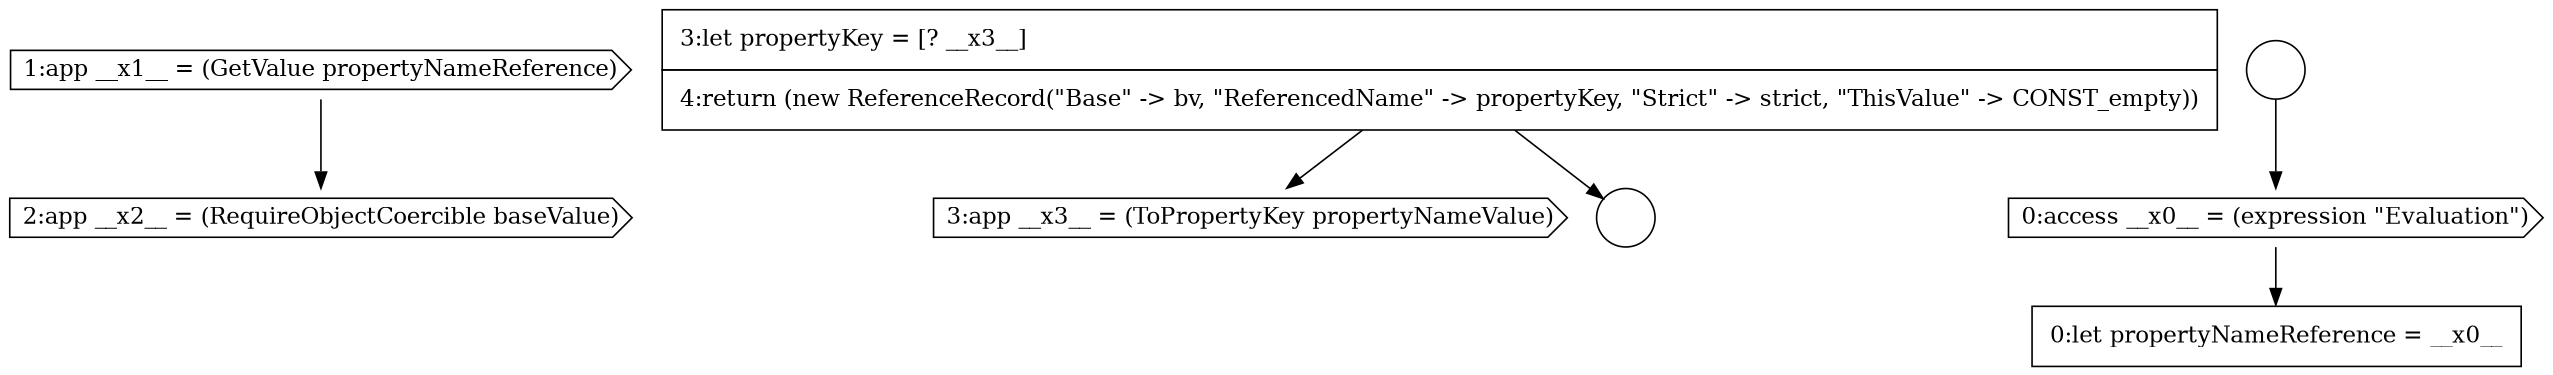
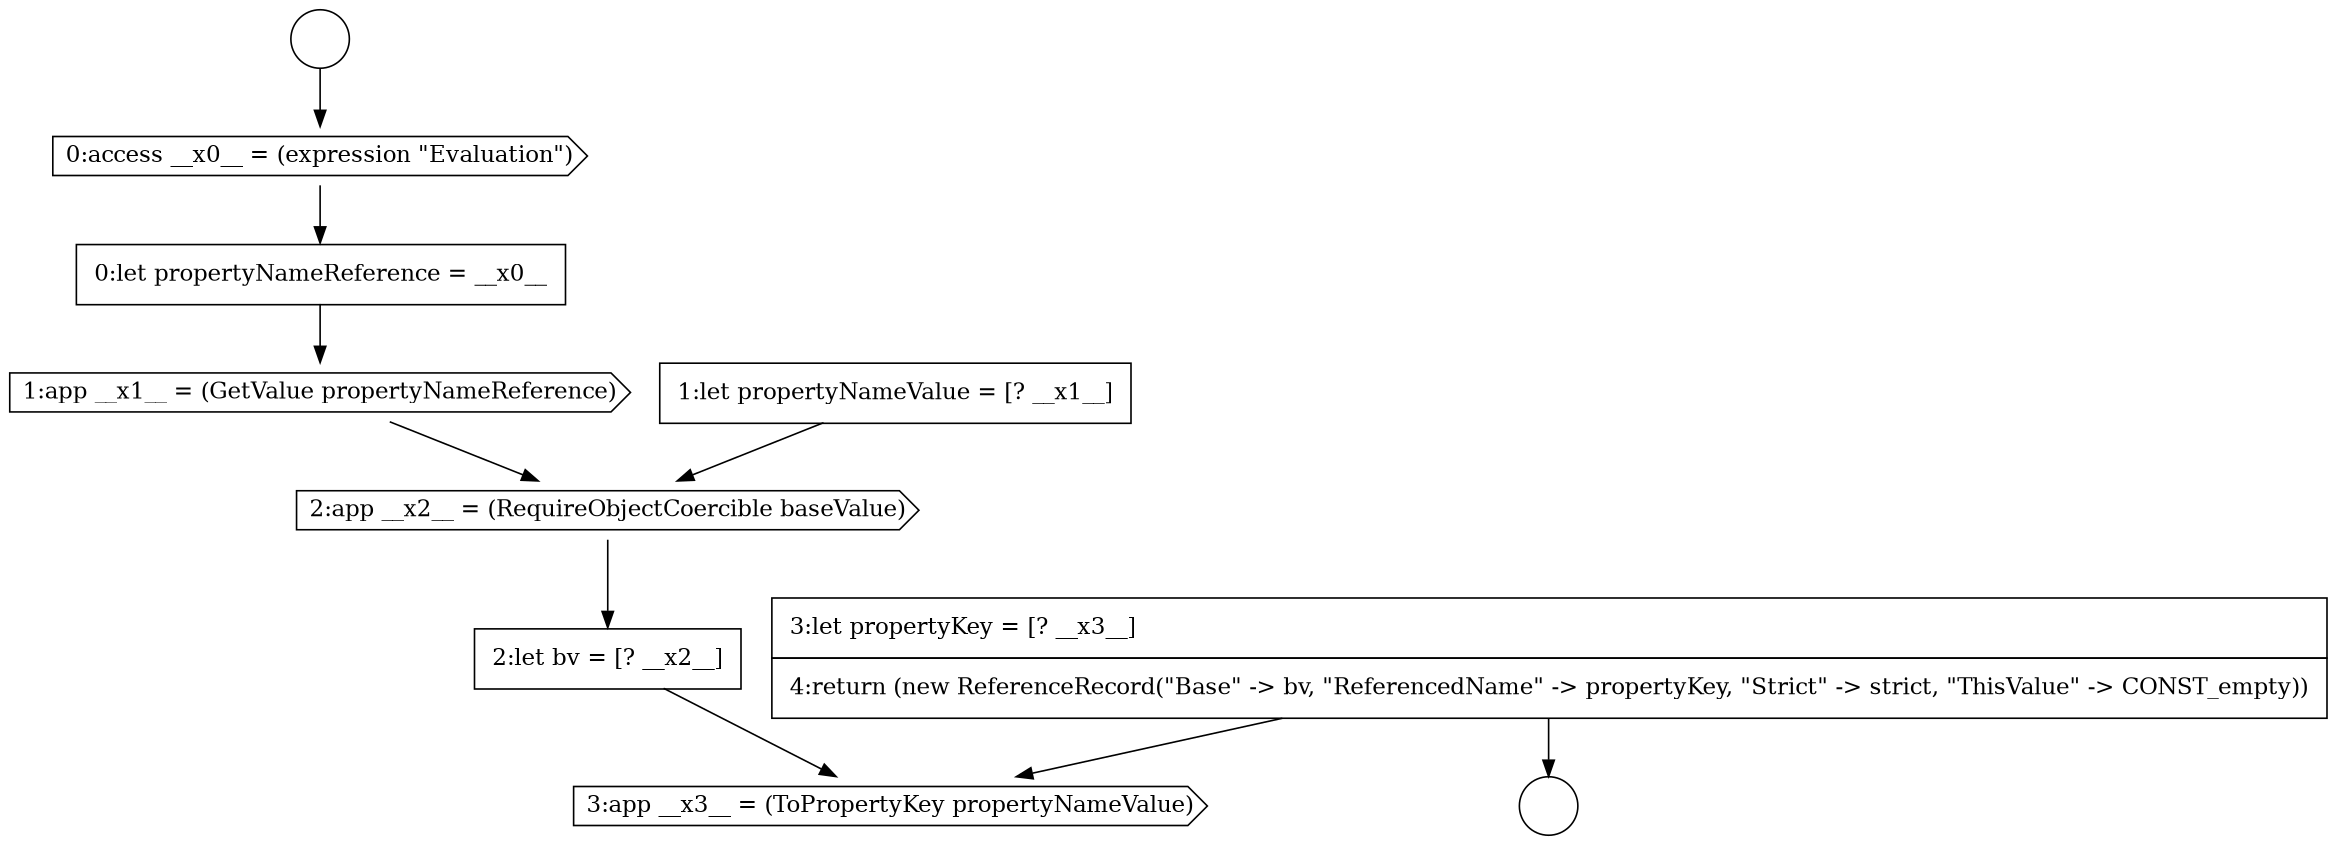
edge "0:let propertyNameReference = __x0__" -> "1:app __x1__ = (GetValue propertyNameReference)": added
node "1:let propertyNameValue = [? __x1__]": added
node "2:let bv = [? __x2__]": added
